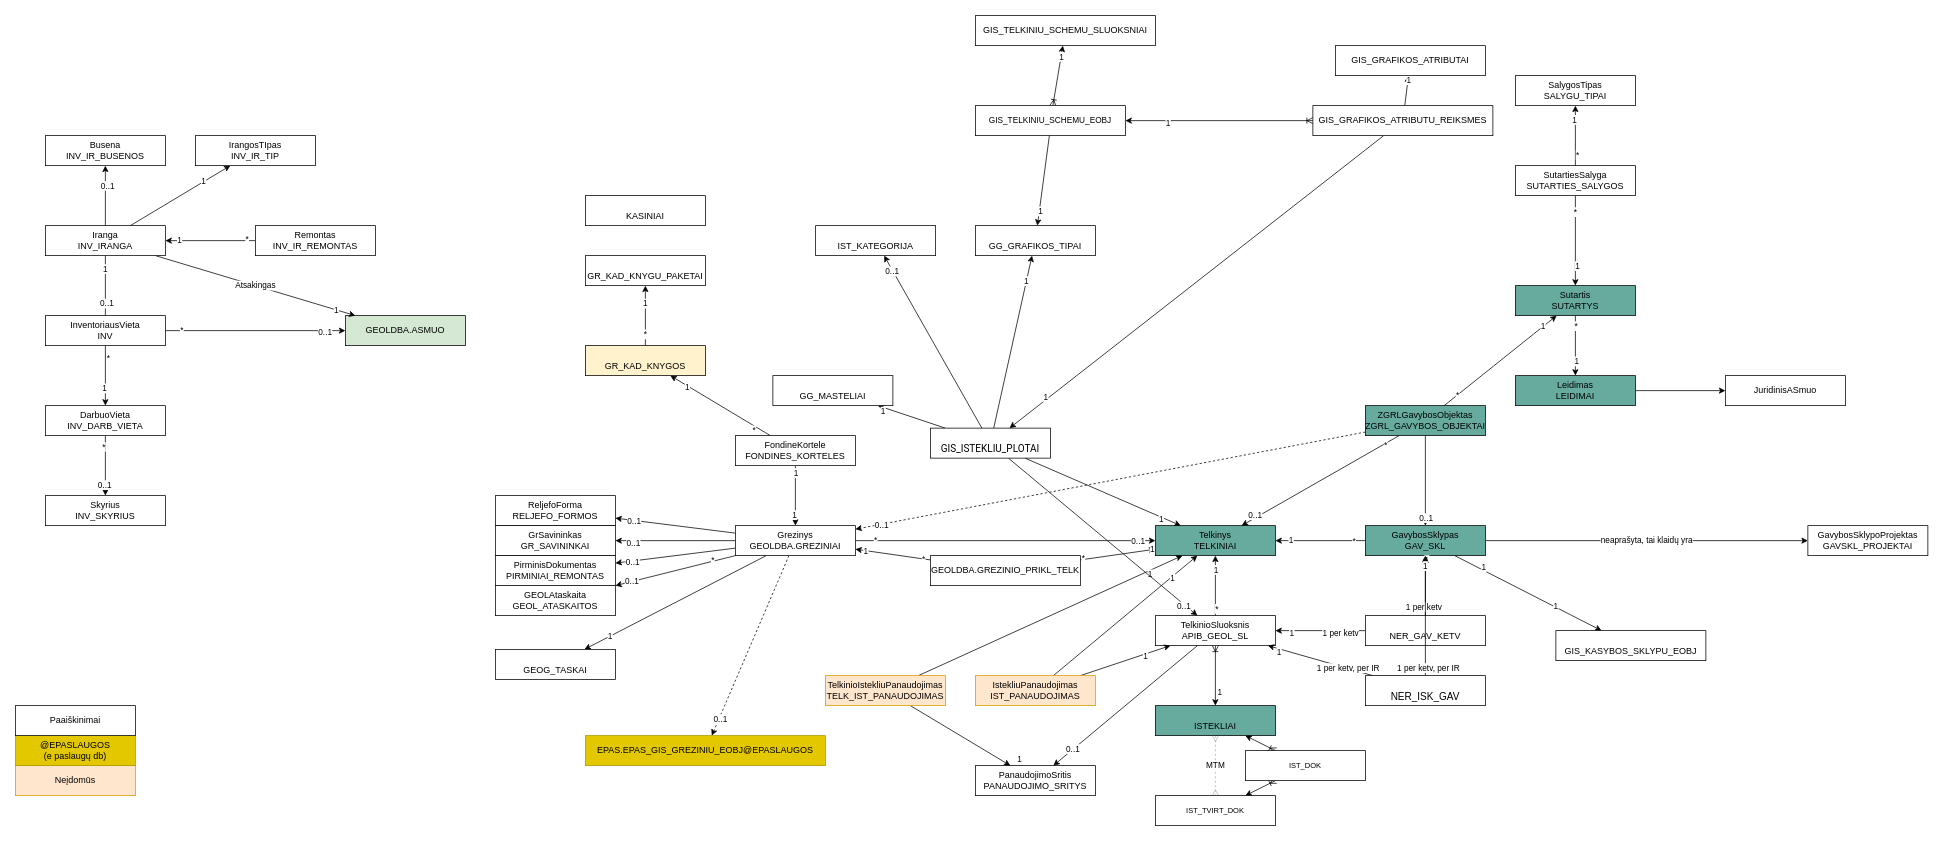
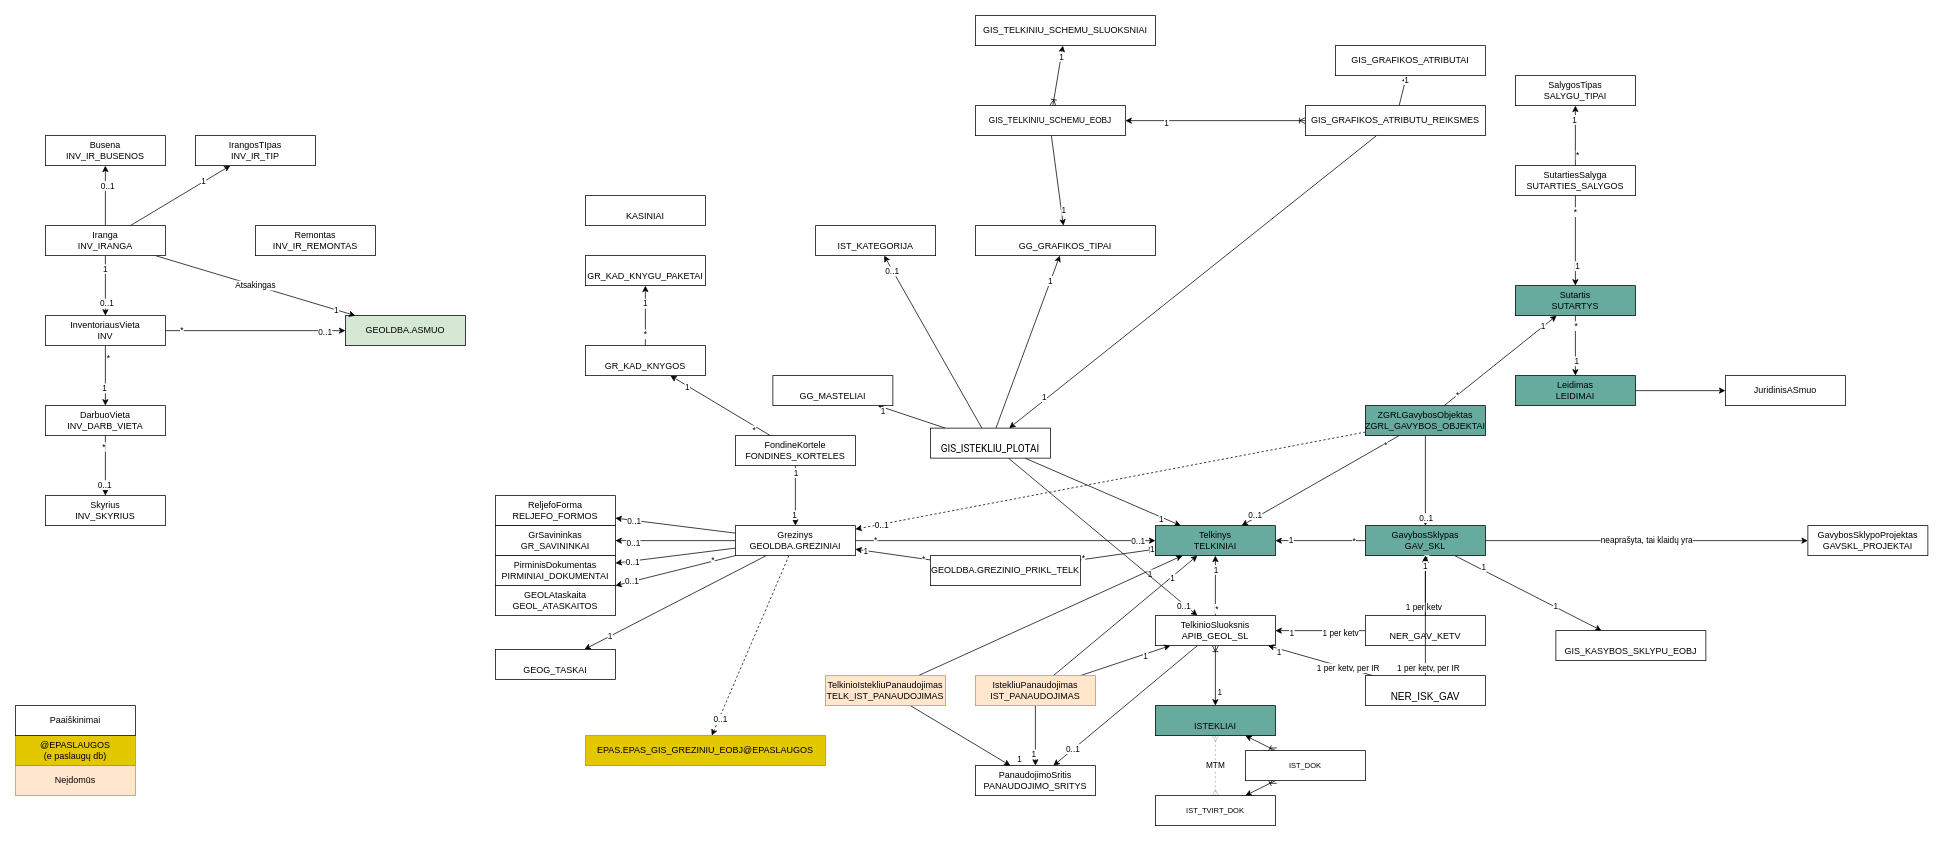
node "GIS_GRAFIKOS_ATRIBUTU_REIKSMES": moved (1403, 120) -> (1395, 120)
edge "Remontas INV_IR_REMONTAS" -> "Iranga INV_IRANGA": removed, labels "*", "1"
node "GG_GRAFIKOS_TIPAI": size 120x30 -> 180x30
edge "Iranga INV_IRANGA" -- "InventoriausVieta INV": arrowhead none -> classic
node "GR_KAD_KNYGOS": fillcolor #fff2cc -> #ffffff
node "PirminisDokumentas PIRMINIAI_REMONTAS": label "PirminisDokumentas PIRMINIAI_REMONTAS" -> "PirminisDokumentas PIRMINIAI_DOKUMENTAI"
edge "IstekliuPanaudojimas IST_PANAUDOJIMAS" -> "PanaudojimoSritis PANAUDOJIMO_SRITYS": added, label "1"
